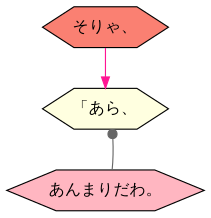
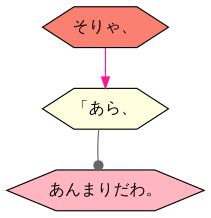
edge "あんまりだわ。" -> "「あら、": reversed
